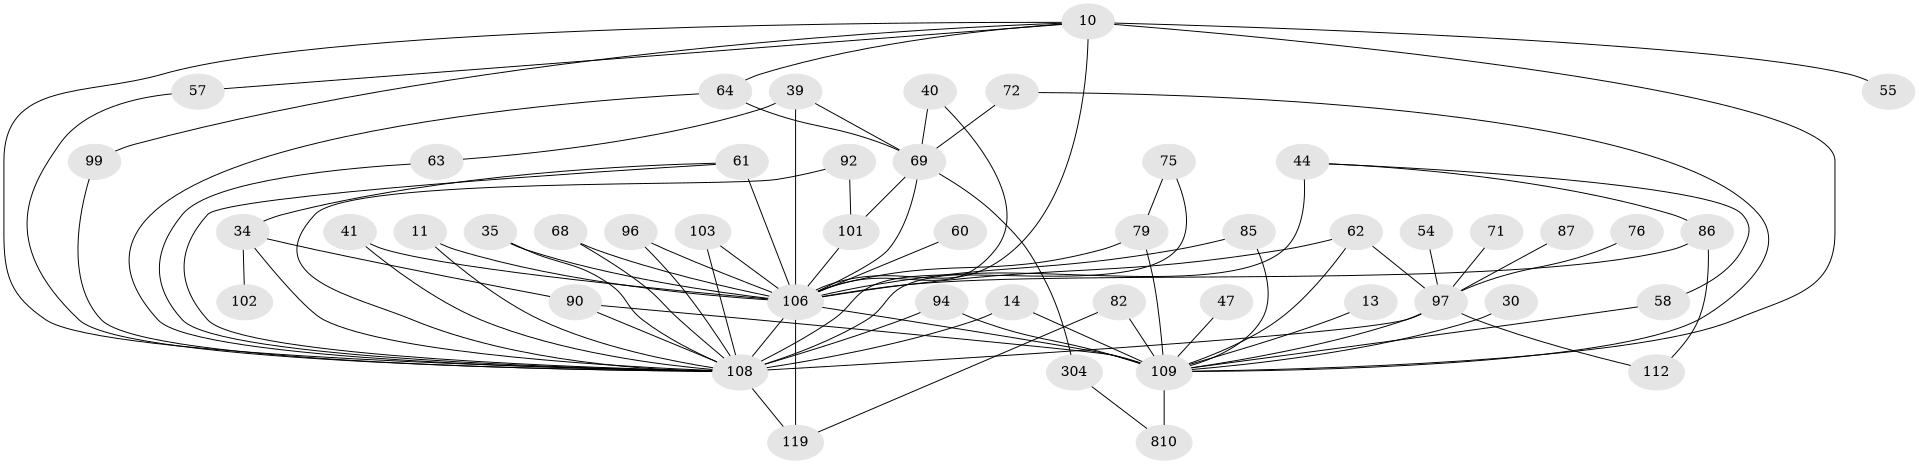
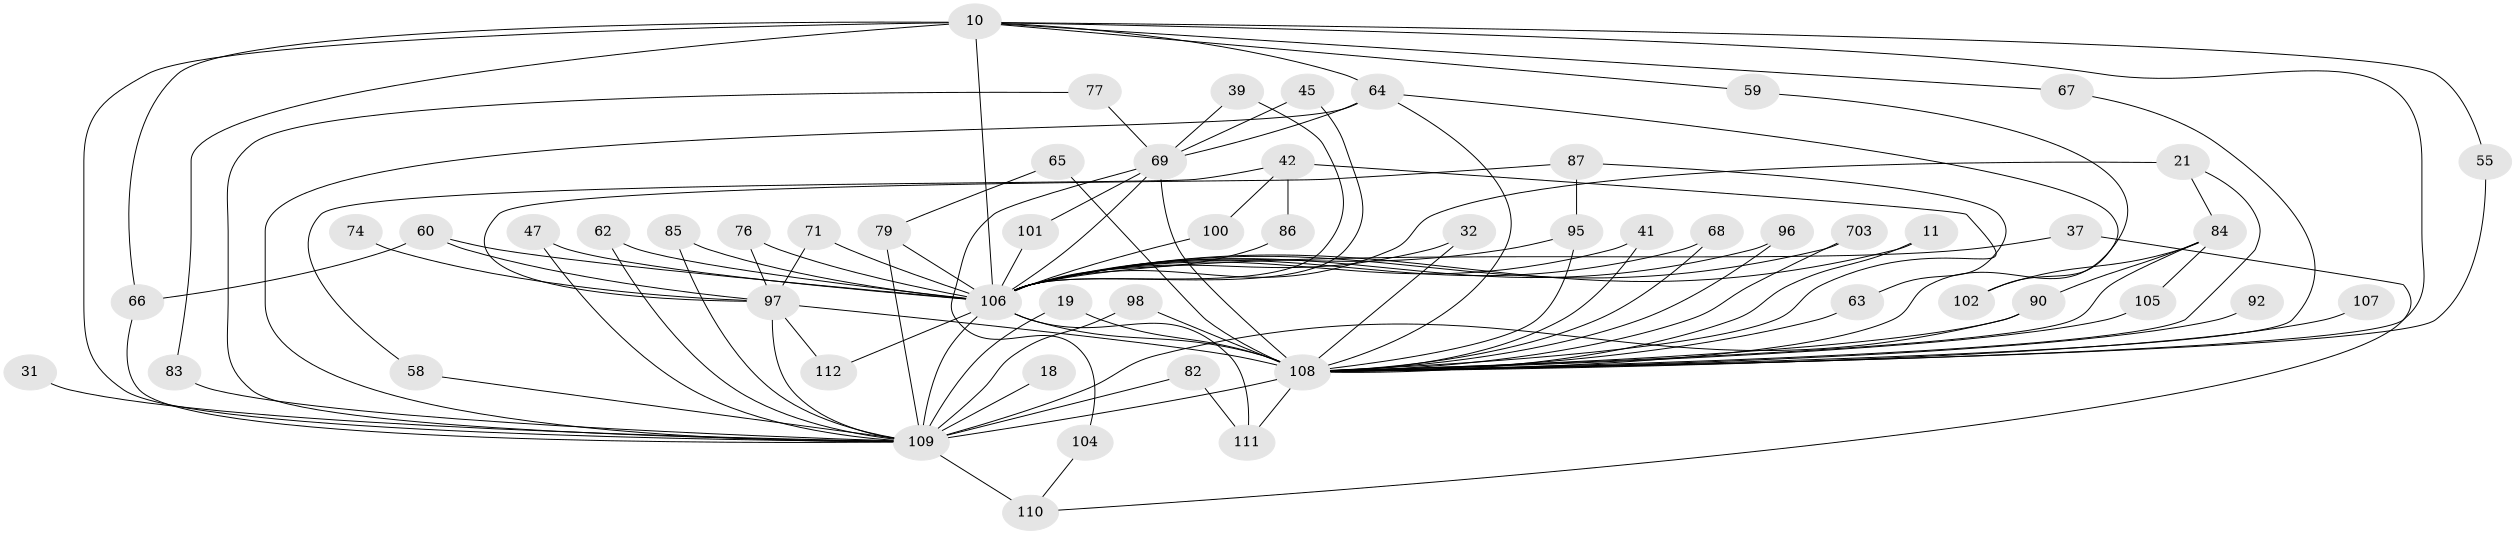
node "57": label "57" -> "67"
node "40": label "40" -> "45"
node "72": label "72" -> "77"
edge "39" -- "63": now "87" -- "63"
edge "64" -- "102": added
node "99": label "99" -> "59"
node "61": label "61" -> "21"
node "75": label "75" -> "65"
node "44": label "44" -> "42"
edge "64" -- "109": added
edge "92" -- "101": removed
node "34": label "34" -> "84"
node "35": label "35" -> "32"
node "103": label "103" -> "703"
node "100": added
node "54": label "54" -> "74"
node "95": added
node "37": added
edge "62" -- "97": now "60" -- "97"
edge "71" -- "106": added
edge "76" -- "106": added
edge "47" -- "106": added
edge "69" -- "108": added
node "66": added
node "94": label "94" -> "98"
node "14": label "14" -> "19"
node "13": label "13" -> "18"
node "30": label "30" -> "31"
node "105": added
node "107": added
edge "86" -- "112": now "106" -- "112"
edge "55" -- "108": added
node "83": added
node "304": label "304" -> "104"
edge "108" -- "109": added
node "119": label "119" -> "111"
node "810": label "810" -> "110"
